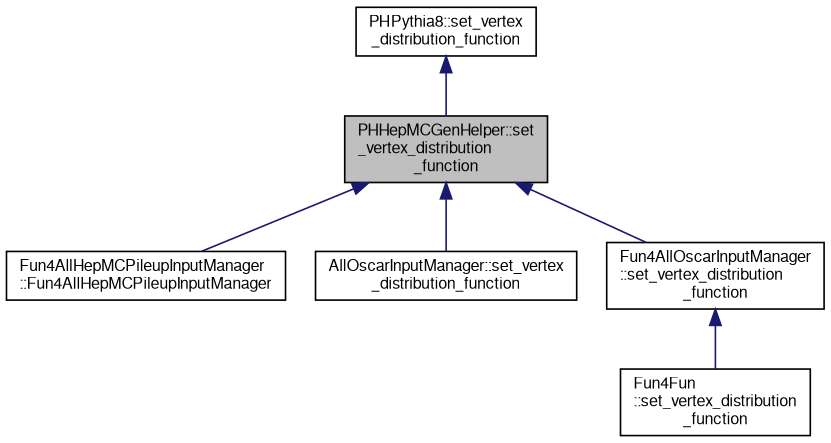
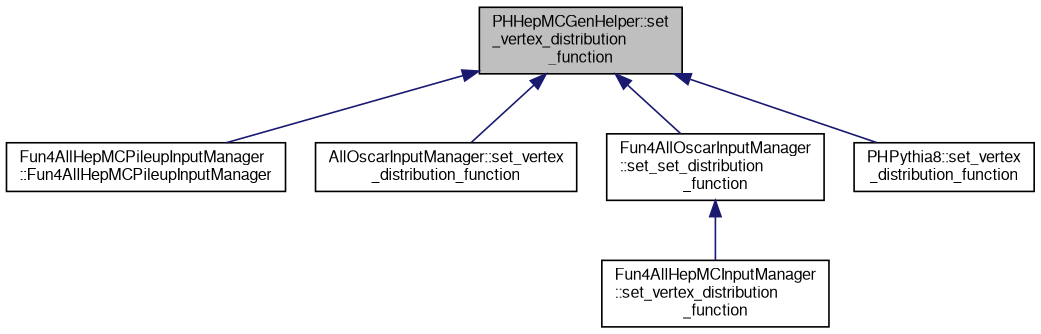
edge "PHHepMCGenHelper::set _vertex_distribution _function" -> "PHPythia8::set_vertex _distribution_function": reversed
node "Fun4AllOscarInputManager ::set_vertex_distribution _function": label "Fun4AllOscarInputManager ::set_vertex_distribution _function" -> "Fun4AllOscarInputManager ::set_set_distribution _function"
node "Fun4Fun ::set_vertex_distribution _function": label "Fun4Fun ::set_vertex_distribution _function" -> "Fun4AllHepMCInputManager ::set_vertex_distribution _function"
